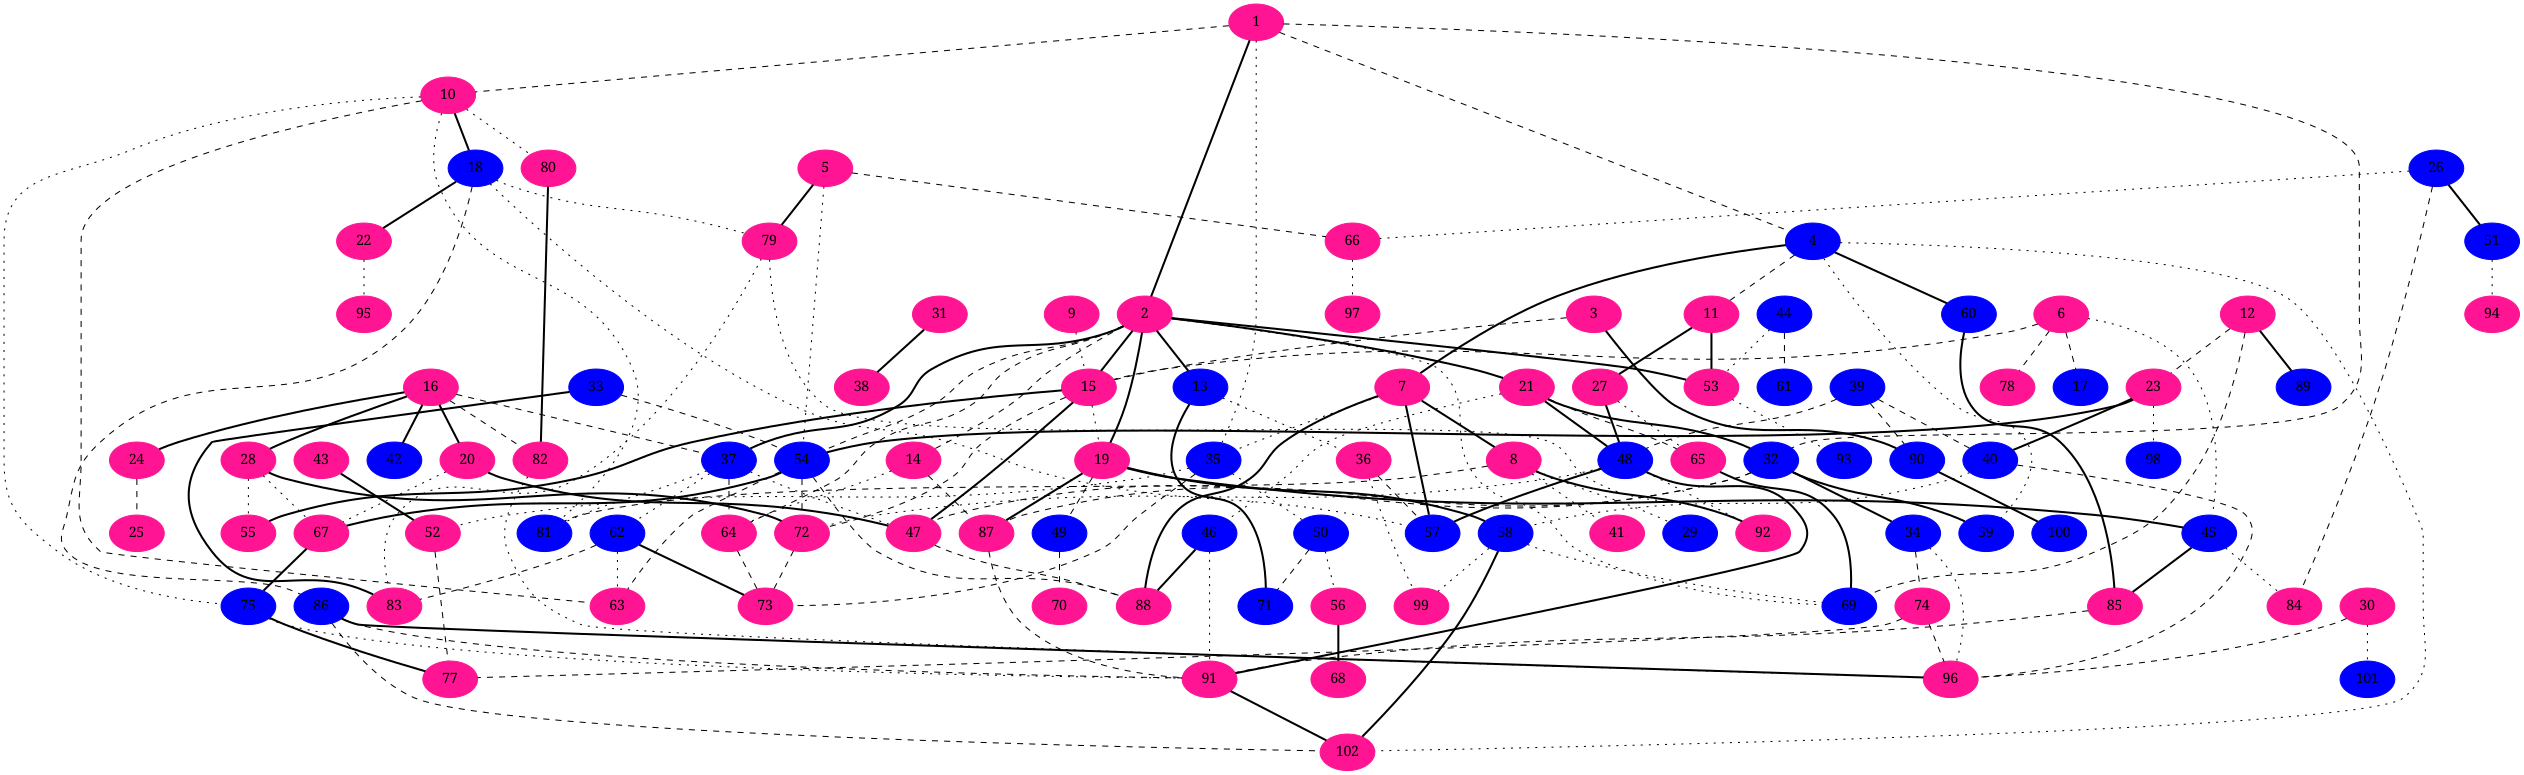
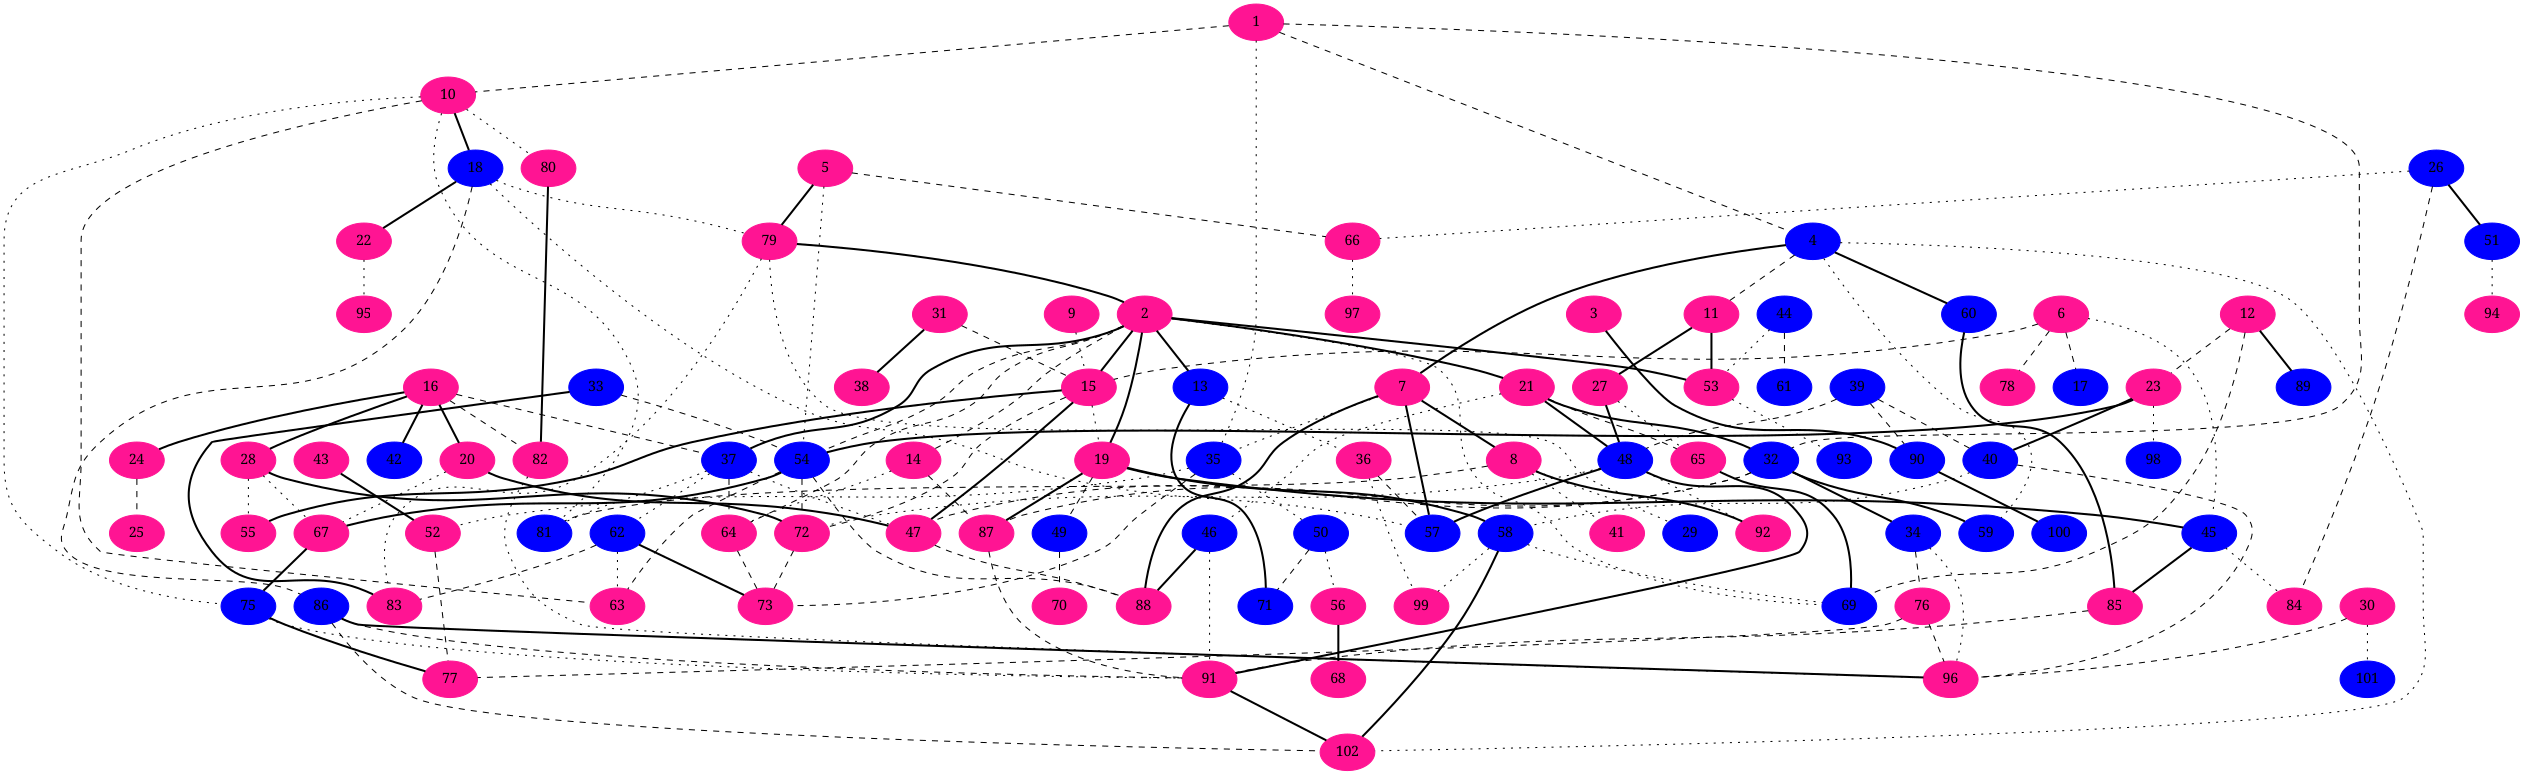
edge "1" -- "2": now "79" -- "2"
edge "3" -- "15": now "31" -- "15"
node "74": label "74" -> "76"
